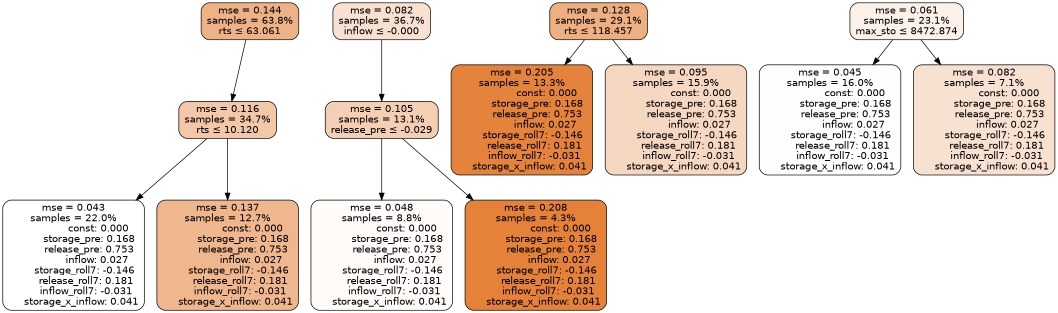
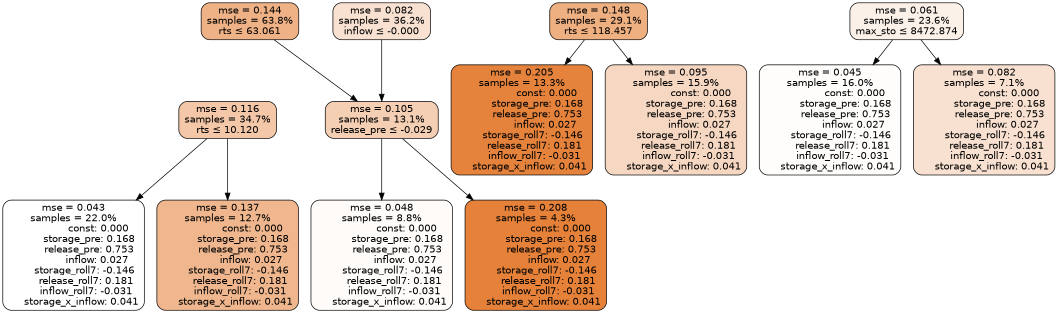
node "mse = 0.082 samples = 36.7% inflow ≤ -0.000": label "mse = 0.082 samples = 36.7% inflow ≤ -0.000" -> "mse = 0.082 samples = 36.2% inflow ≤ -0.000"
node "mse = 0.128 samples = 29.1% rts ≤ 118.457": label "mse = 0.128 samples = 29.1% rts ≤ 118.457" -> "mse = 0.148 samples = 29.1% rts ≤ 118.457"
node "mse = 0.061 samples = 23.1% max_sto ≤ 8472.874": label "mse = 0.061 samples = 23.1% max_sto ≤ 8472.874" -> "mse = 0.061 samples = 23.6% max_sto ≤ 8472.874"
edge "mse = 0.144 samples = 63.8% rts ≤ 63.061" -> "mse = 0.116 samples = 34.7% rts ≤ 10.120": now "mse = 0.144 samples = 63.8% rts ≤ 63.061" -> "mse = 0.105 samples = 13.1% release_pre ≤ -0.029"
